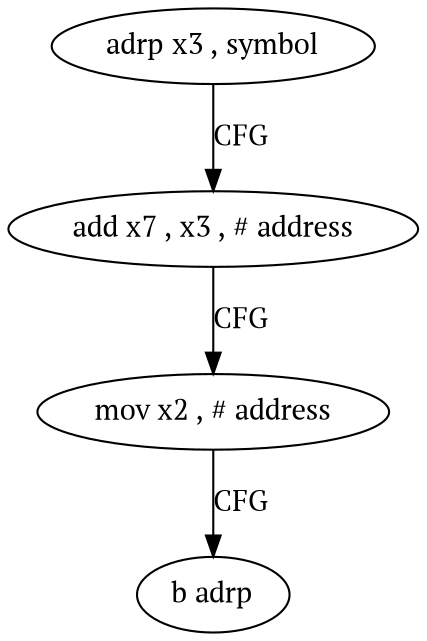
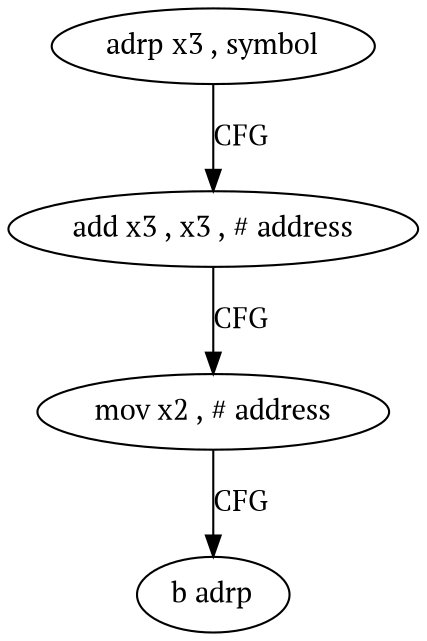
node "add x7 , x3 , # address": label "add x7 , x3 , # address" -> "add x3 , x3 , # address"
